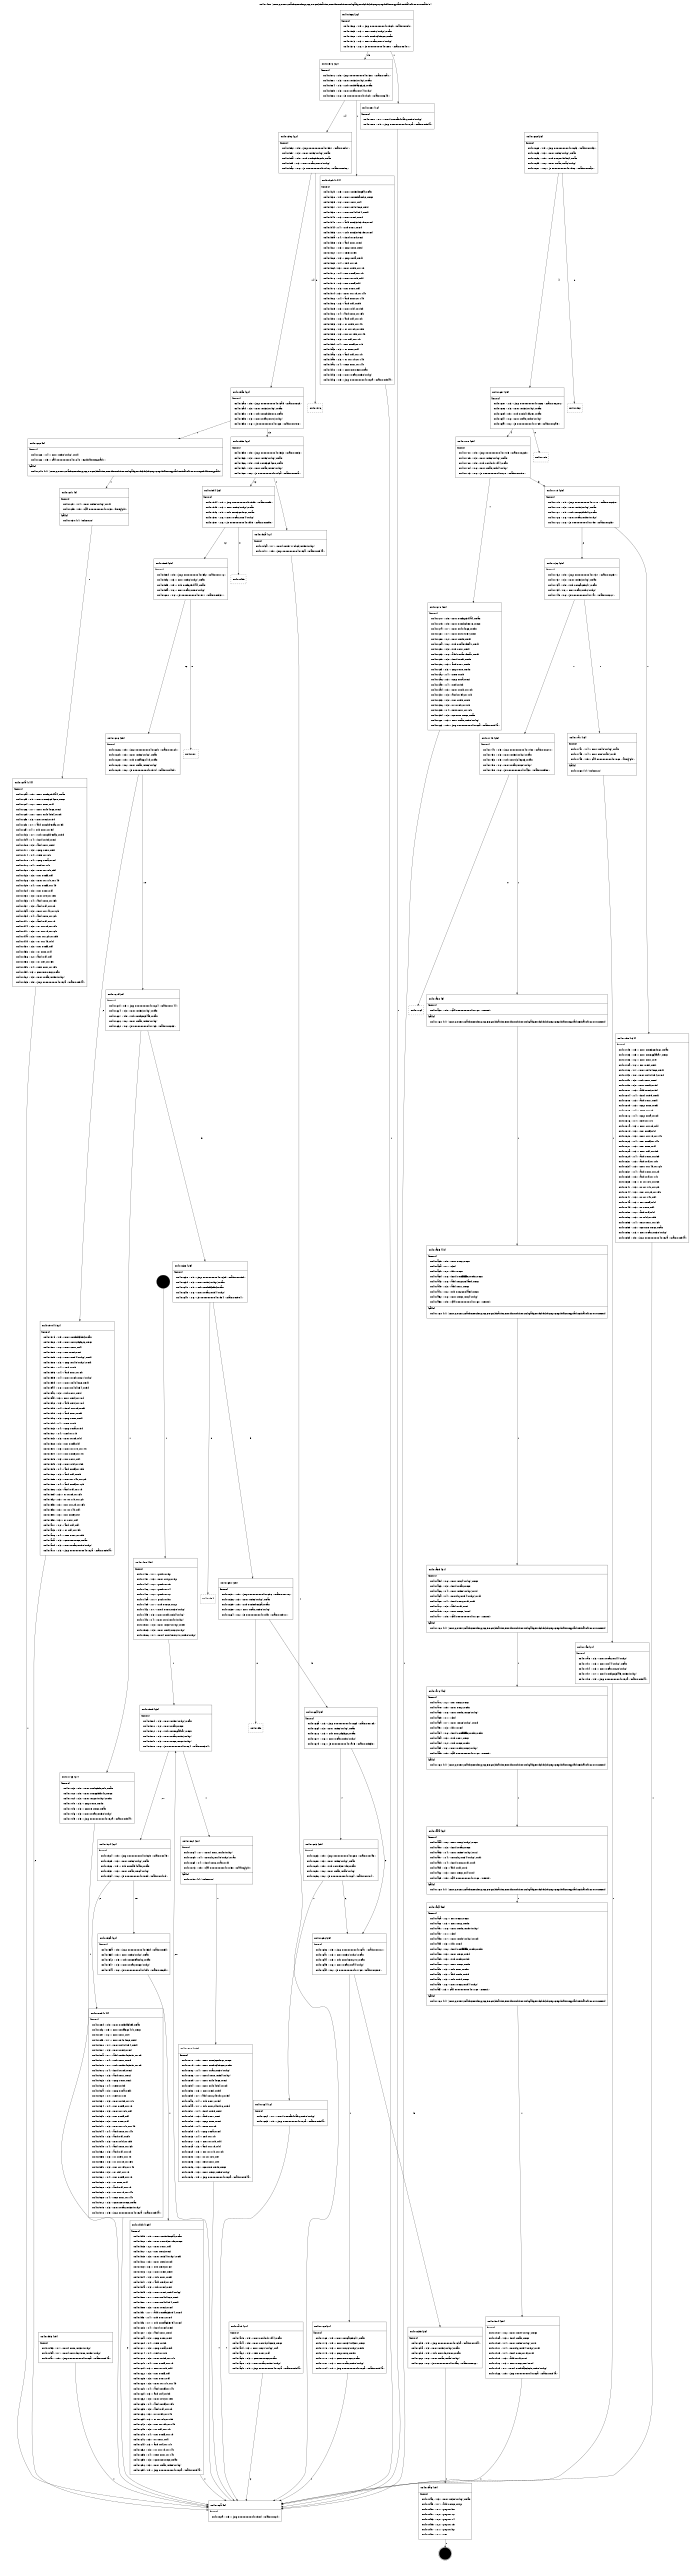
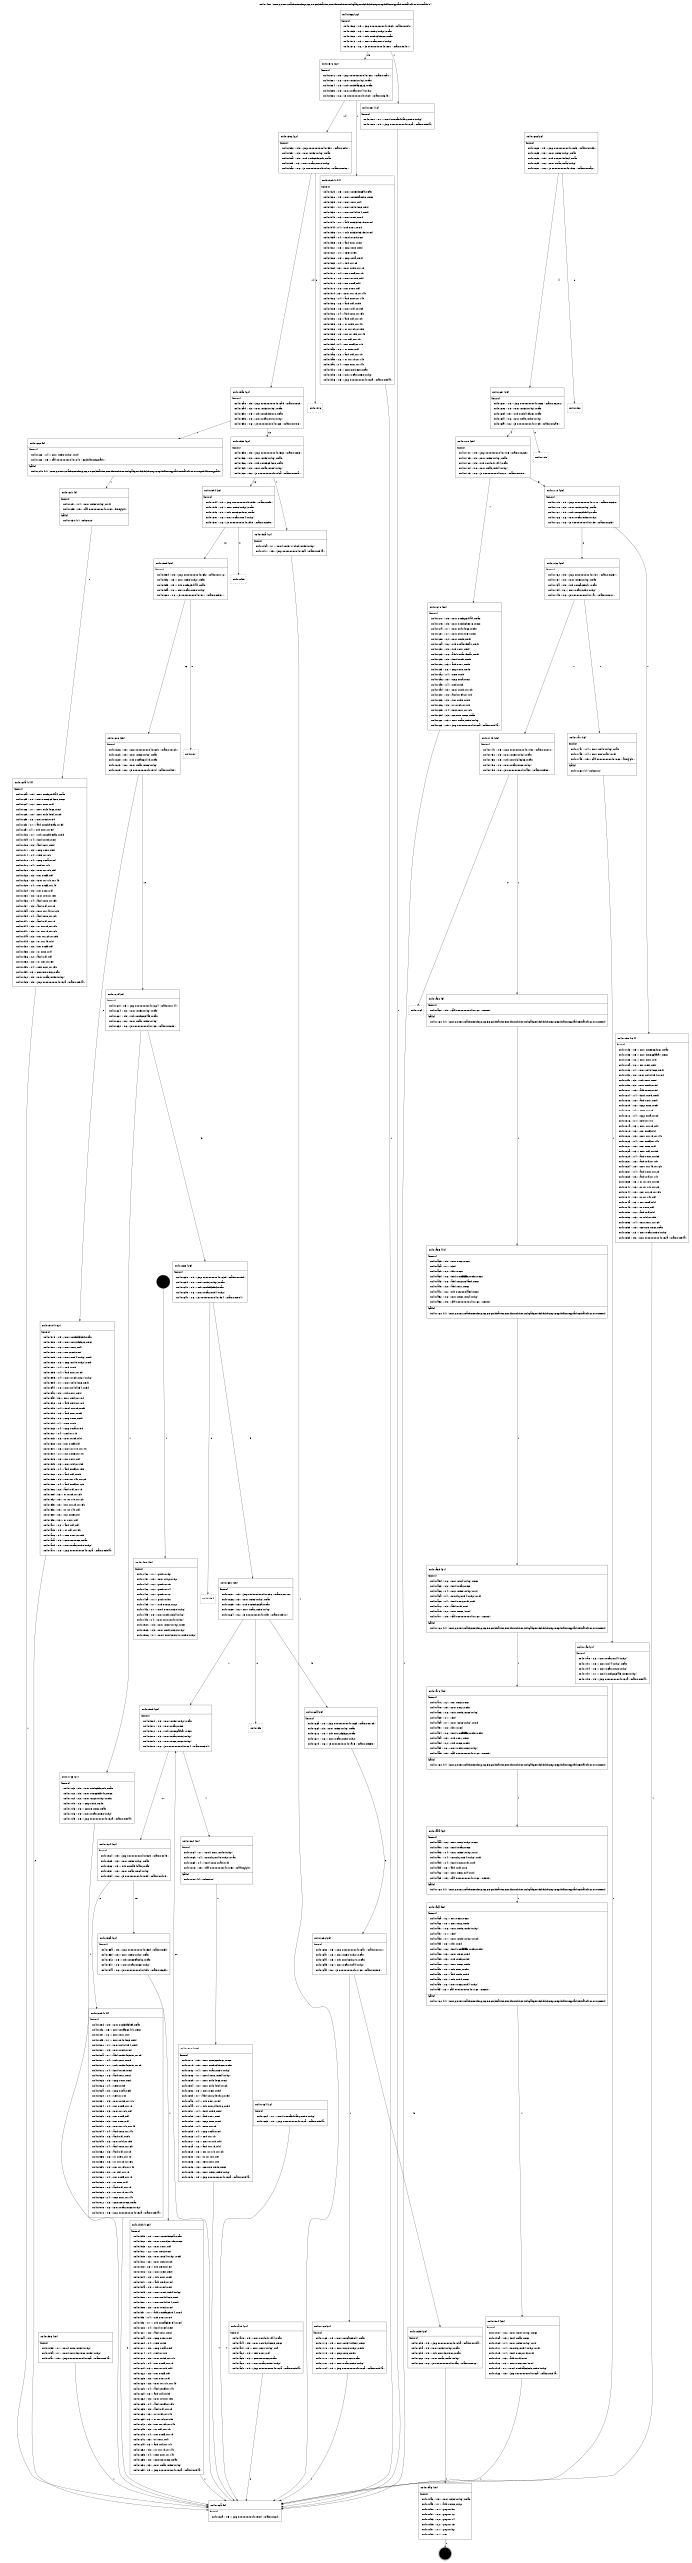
edge "0x4014e0 [45]" -> "0x40150d [23]": now "0x401651 [25]" -> "0x40150d [23]"
node "0x401683 [25]": removed
